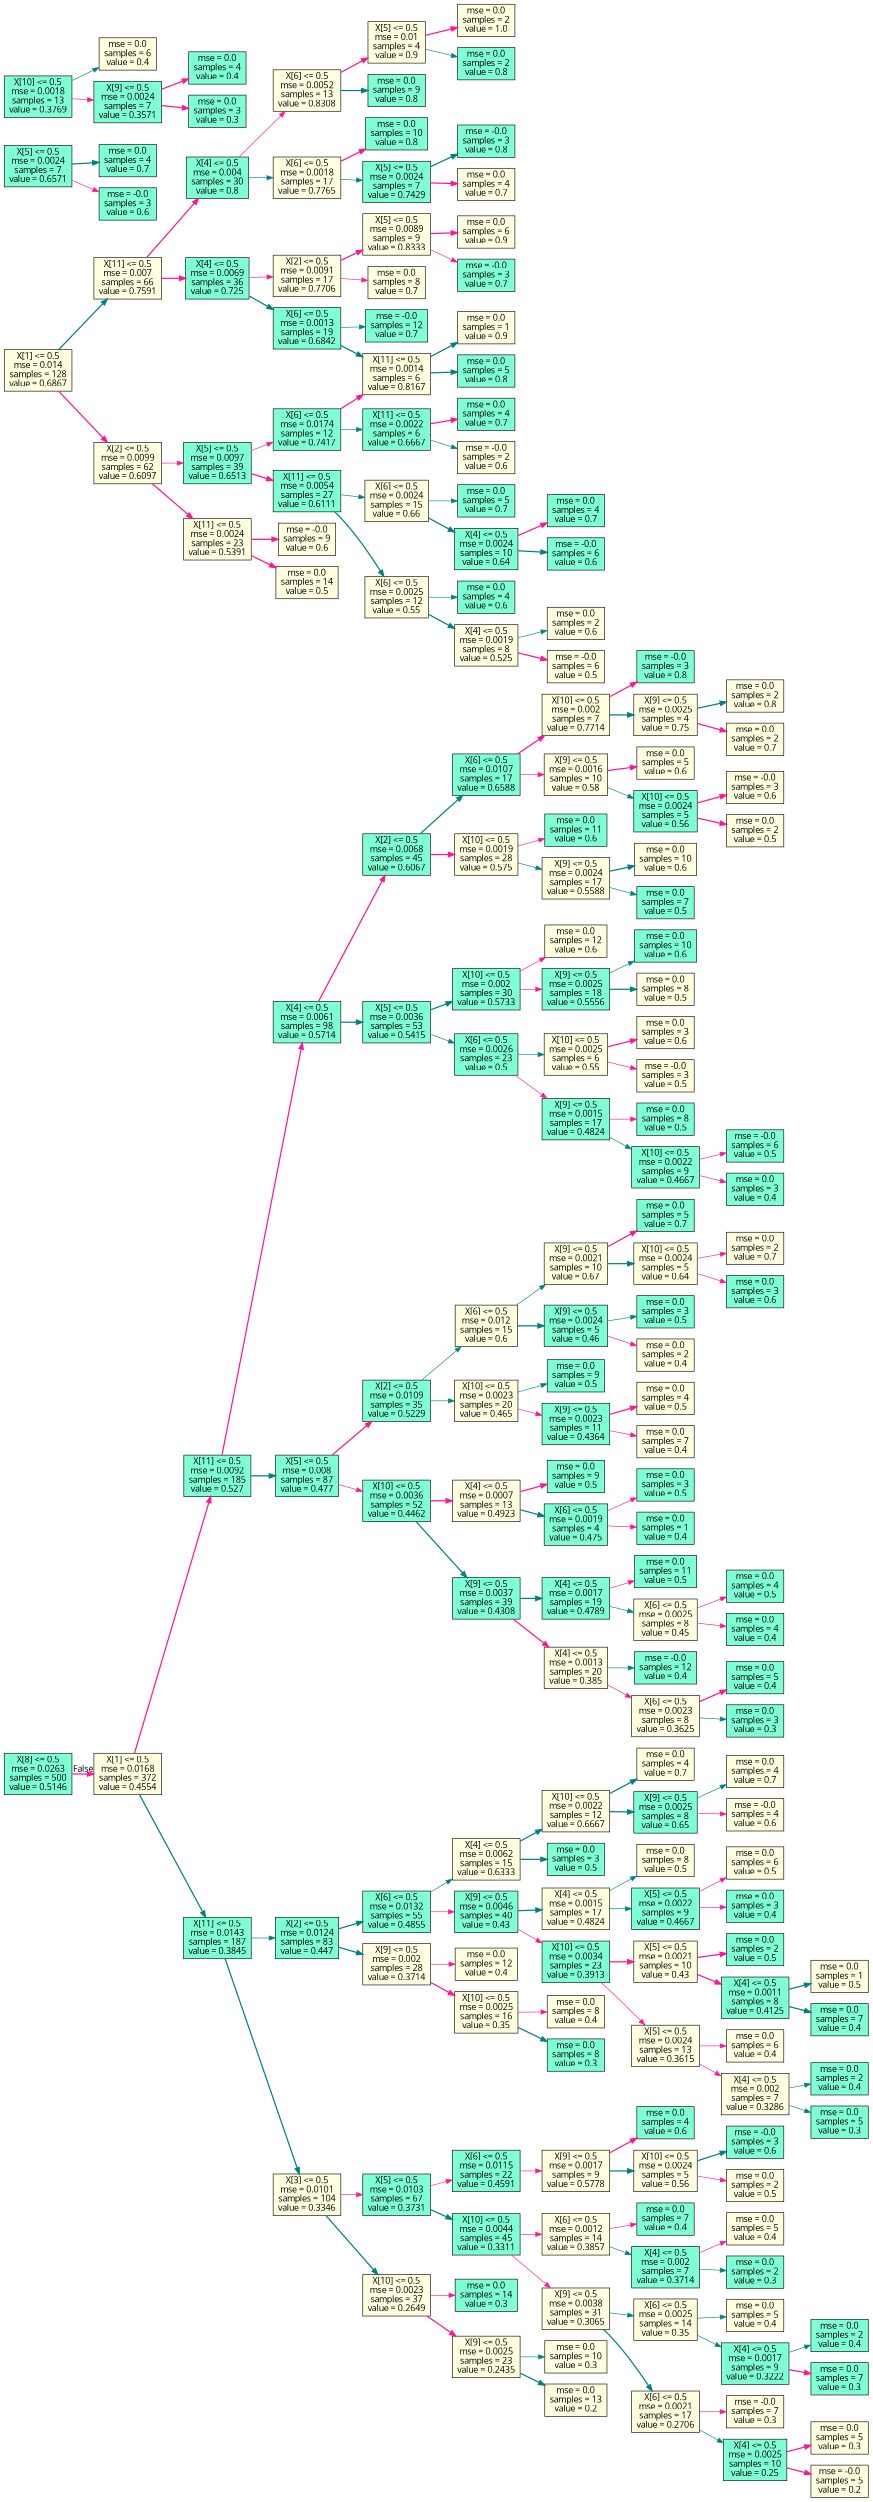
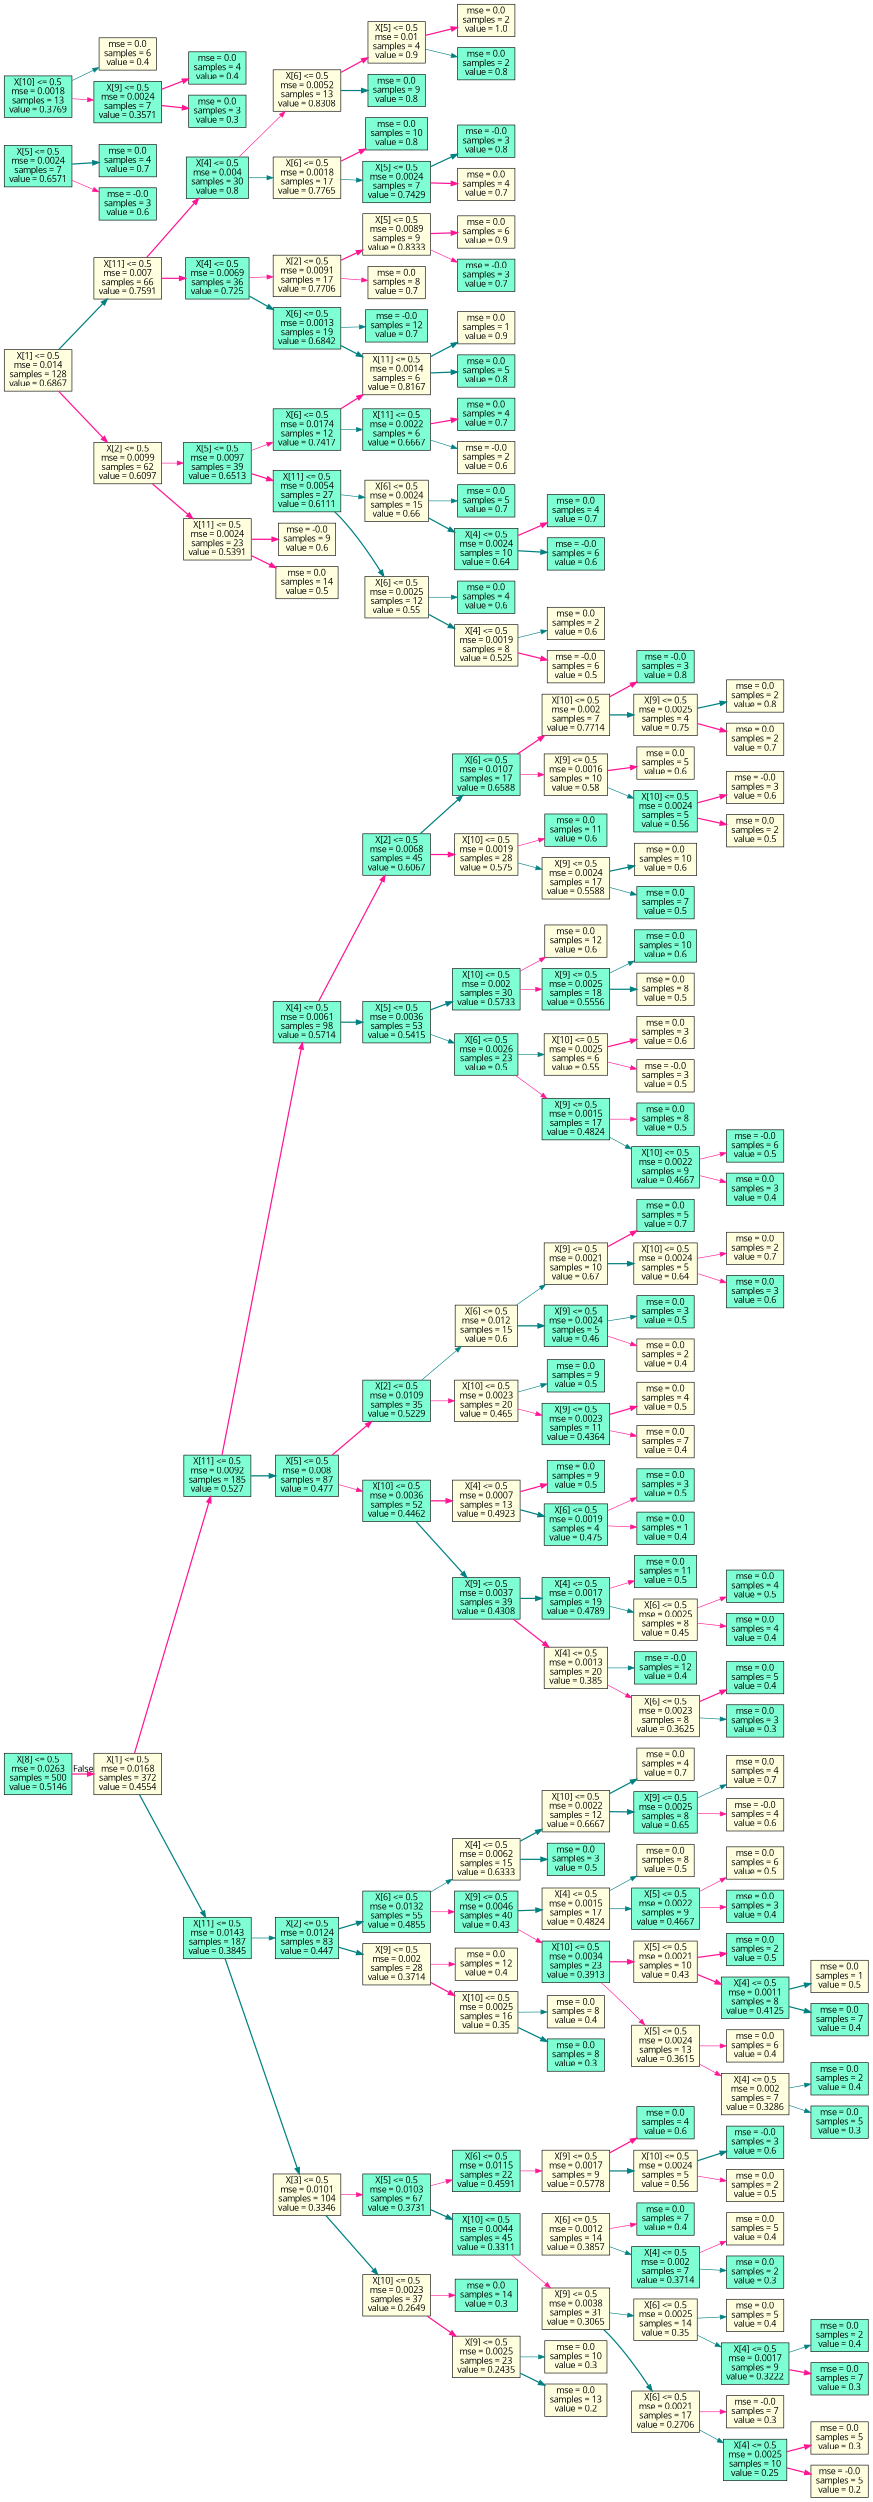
edge "X[2] <= 0.5 mse = 0.0109 samples = 35 value = 0.5229" -> "X[10] <= 0.5 mse = 0.0023 samples = 20 value = 0.465": color teal -> deeppink
edge "X[10] <= 0.5 mse = 0.0025 samples = 16 value = 0.35" -> "mse = 0.0 samples = 8 value = 0.4": color deeppink -> teal
edge "X[10] <= 0.5 mse = 0.0044 samples = 45 value = 0.3311" -> "X[6] <= 0.5 mse = 0.0012 samples = 14 value = 0.3857": removed
